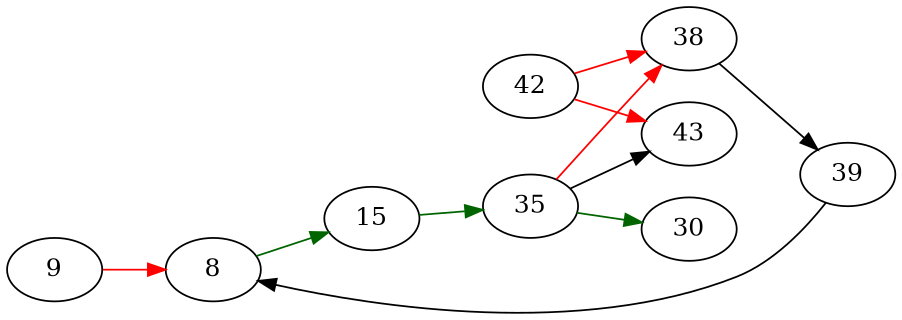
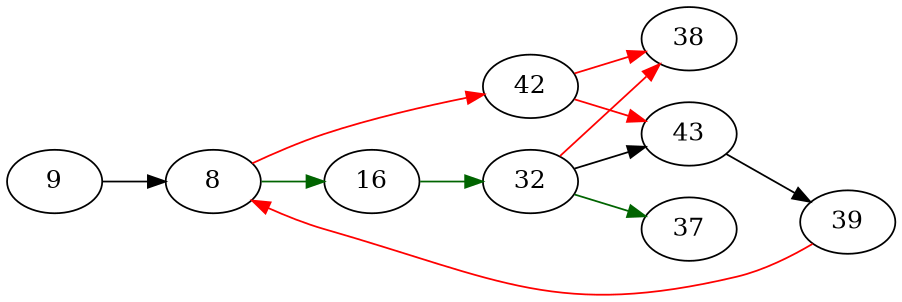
edge "38" -> "39": now "43" -> "39"
edge "8" -> "42": added
node "35": label "35" -> "32"
node "15": label "15" -> "16"
node "30": label "30" -> "37"
edge "9" -> "8": color red -> black
edge "39" -> "8": color black -> red
